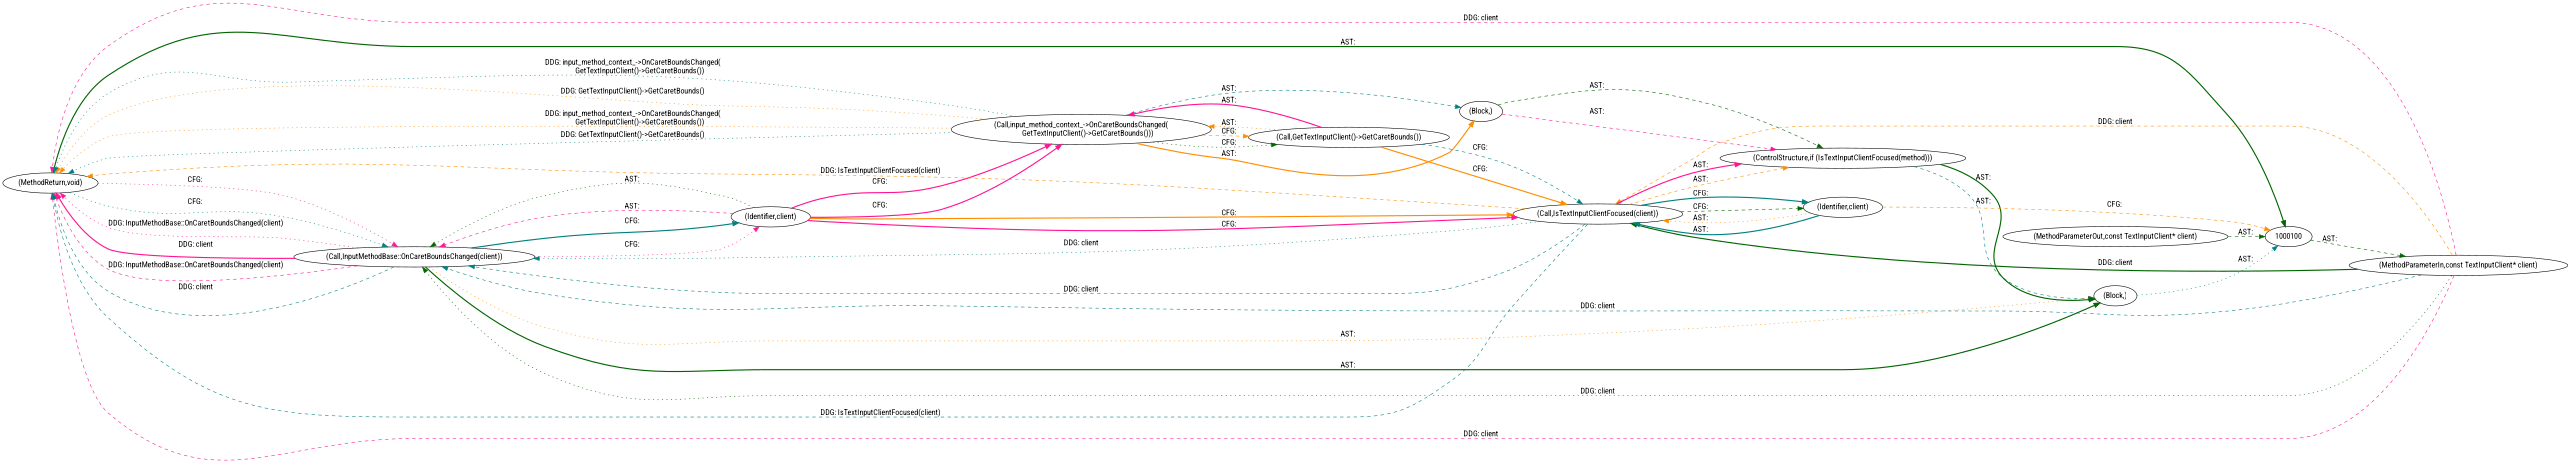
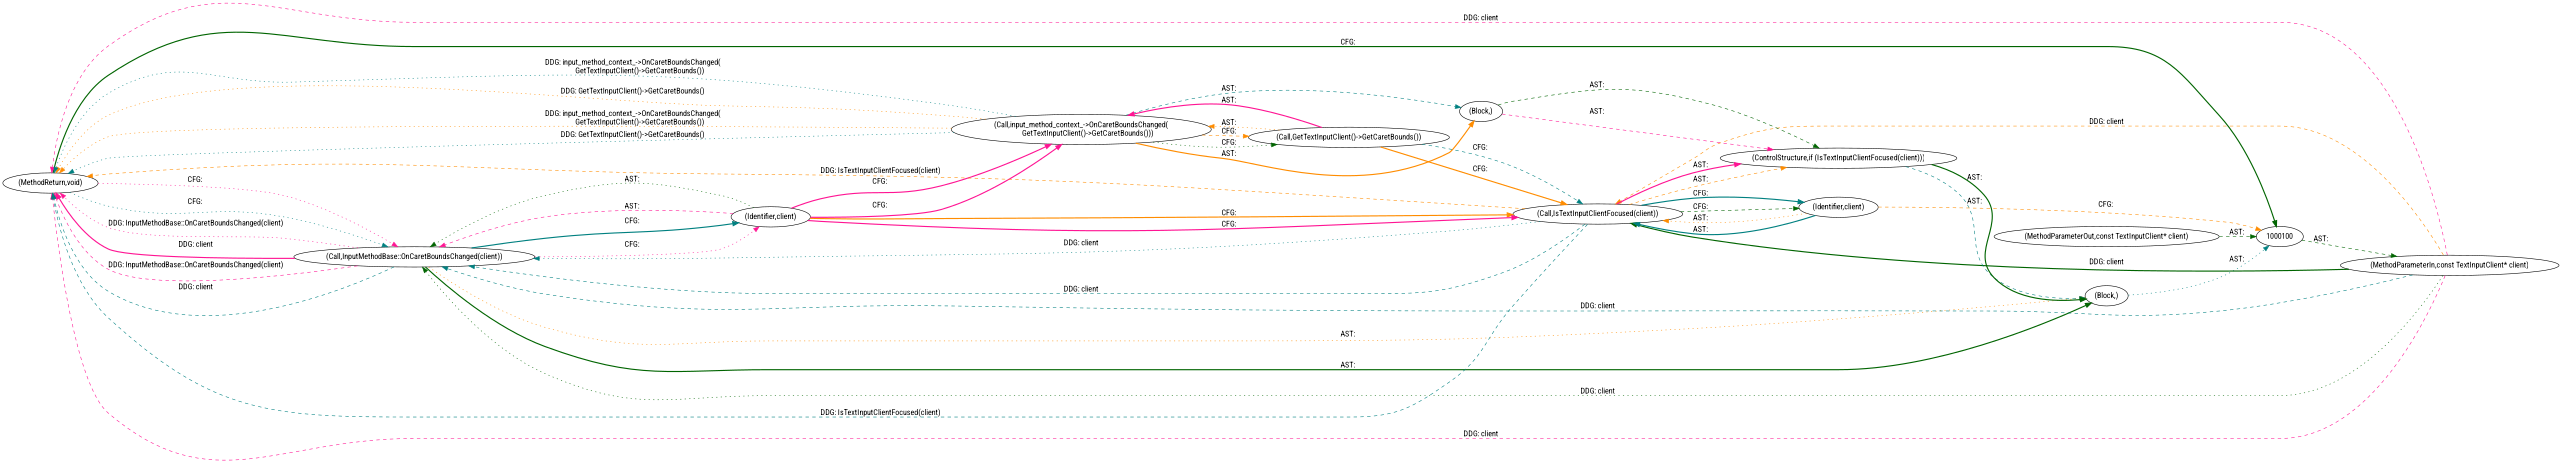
edge "(MethodReturn,void)" -> "1000100": label "AST: " -> "CFG: "
node "(ControlStructure,if (IsTextInputClientFocused(method)))": label "(ControlStructure,if (IsTextInputClientFocused(method)))" -> "(ControlStructure,if (IsTextInputClientFocused(client)))"
